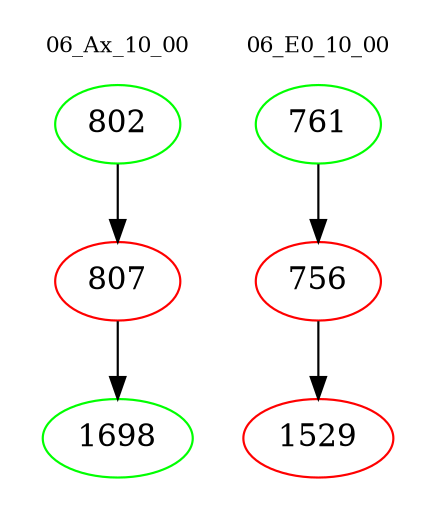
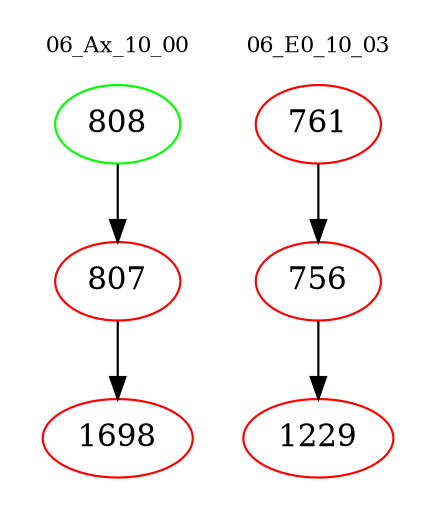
cluster "06_E0_10_00": label "06_E0_10_00" -> "06_E0_10_03"
node "802": label "802" -> "808"
node "761": color green -> red
node "1698": color green -> red
node "1529": label "1529" -> "1229"
